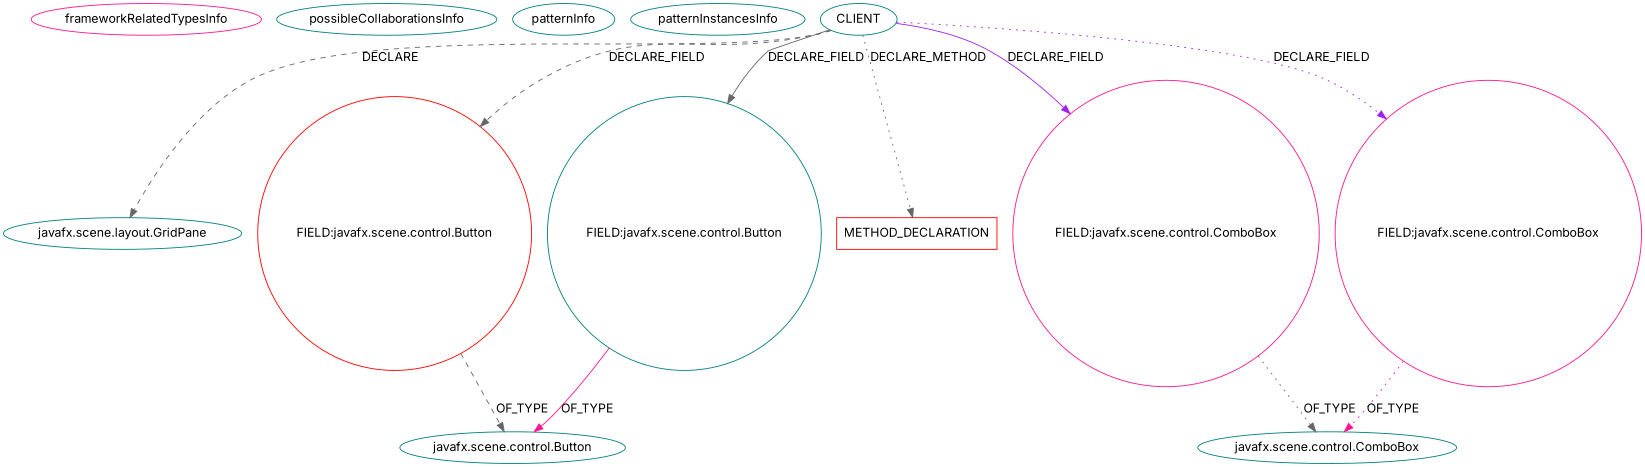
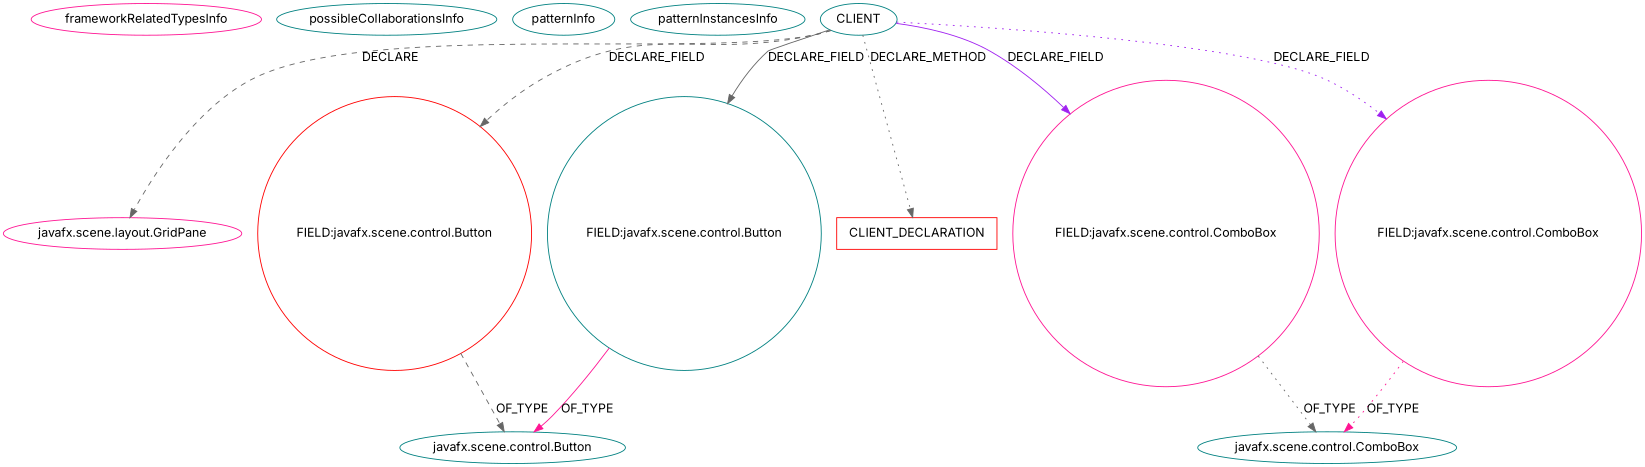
node "javafx.scene.layout.GridPane": color teal -> deeppink
node "METHOD_DECLARATION": label "METHOD_DECLARATION" -> "CLIENT_DECLARATION"
